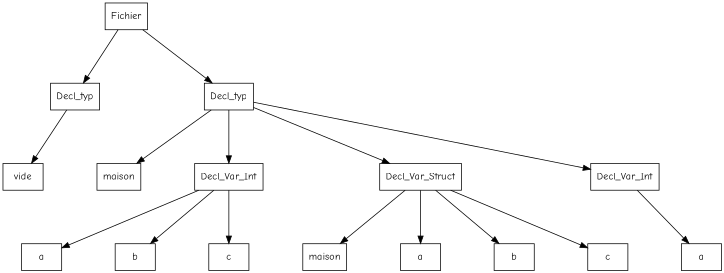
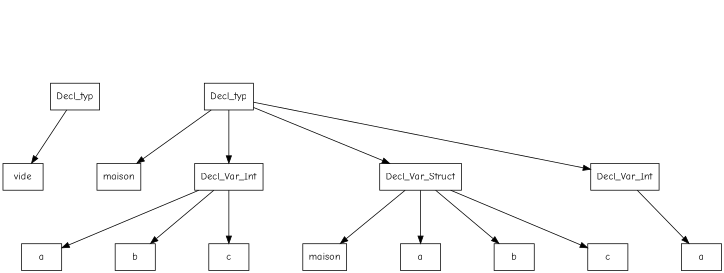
node "Fichier": removed
